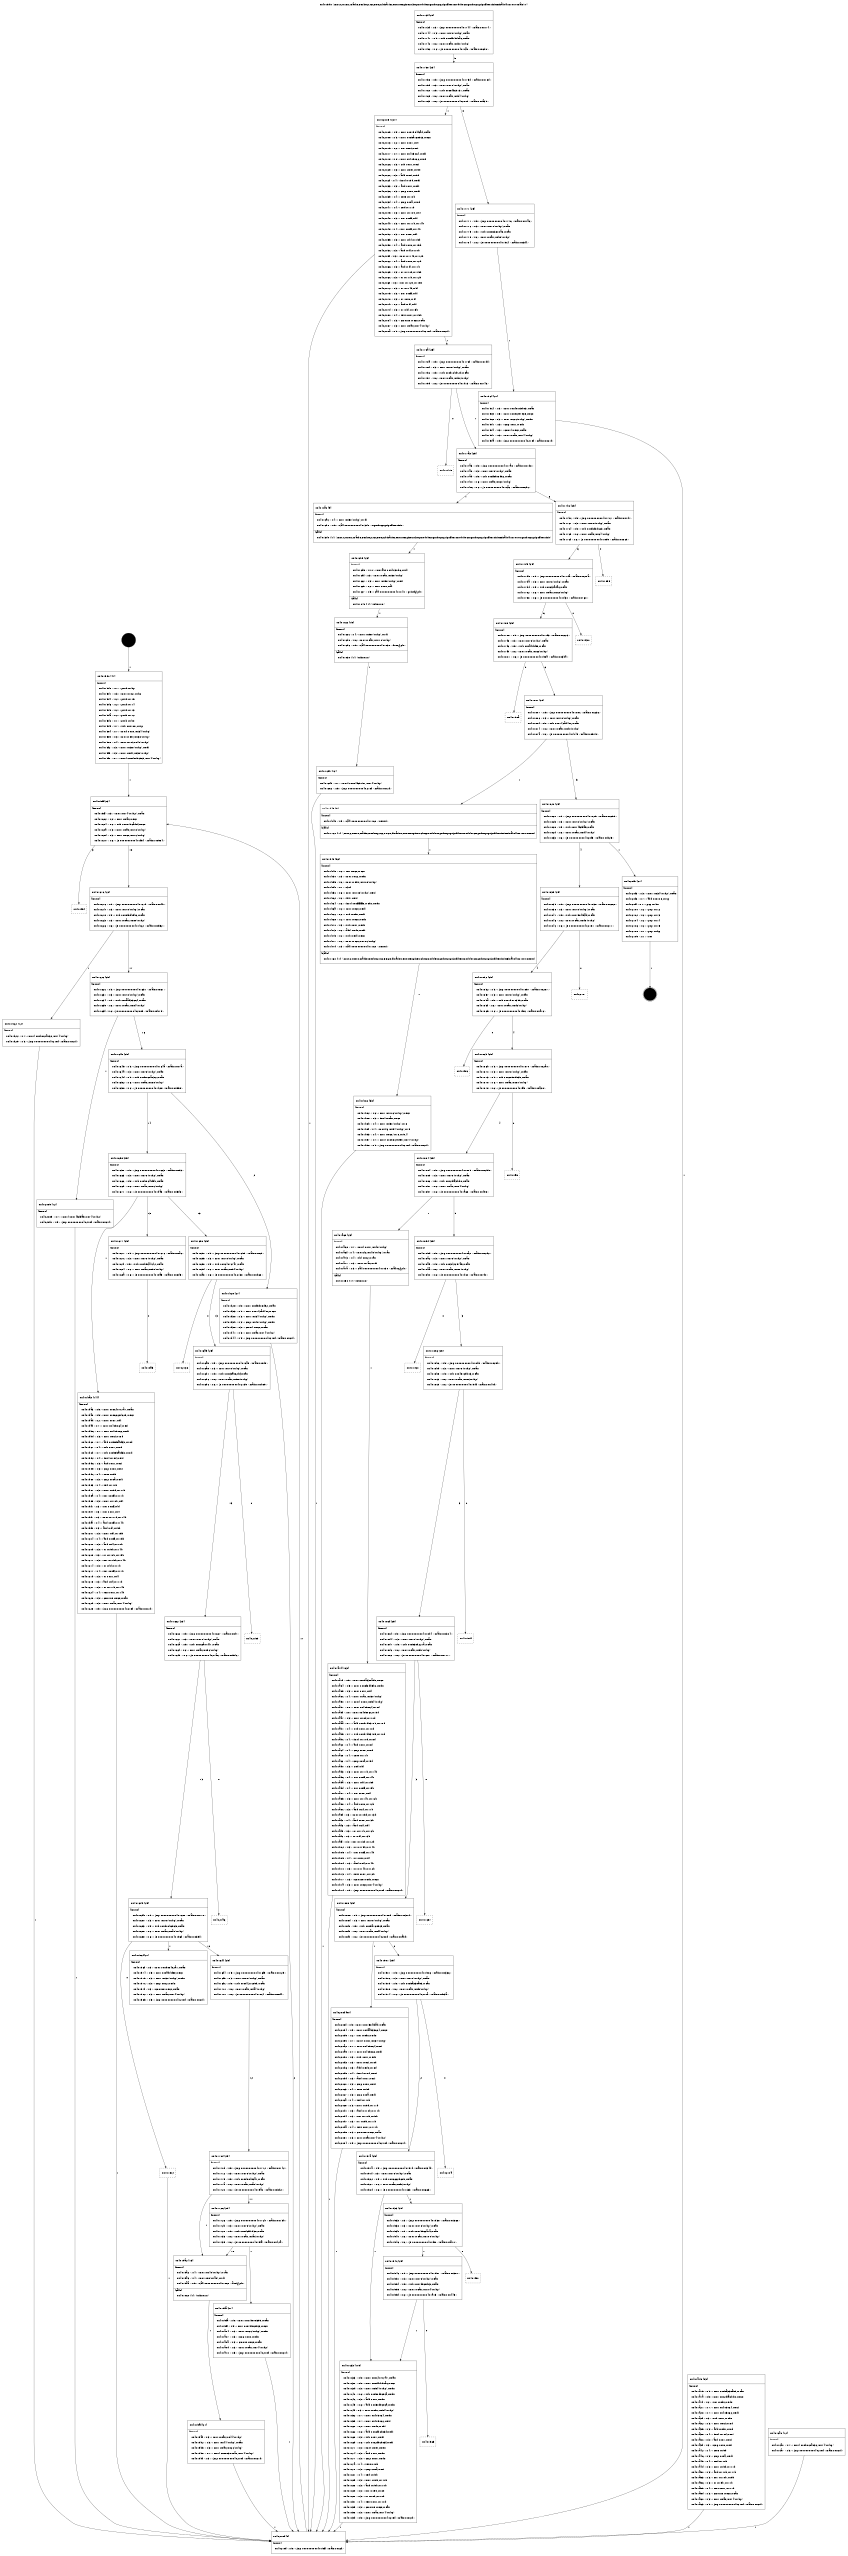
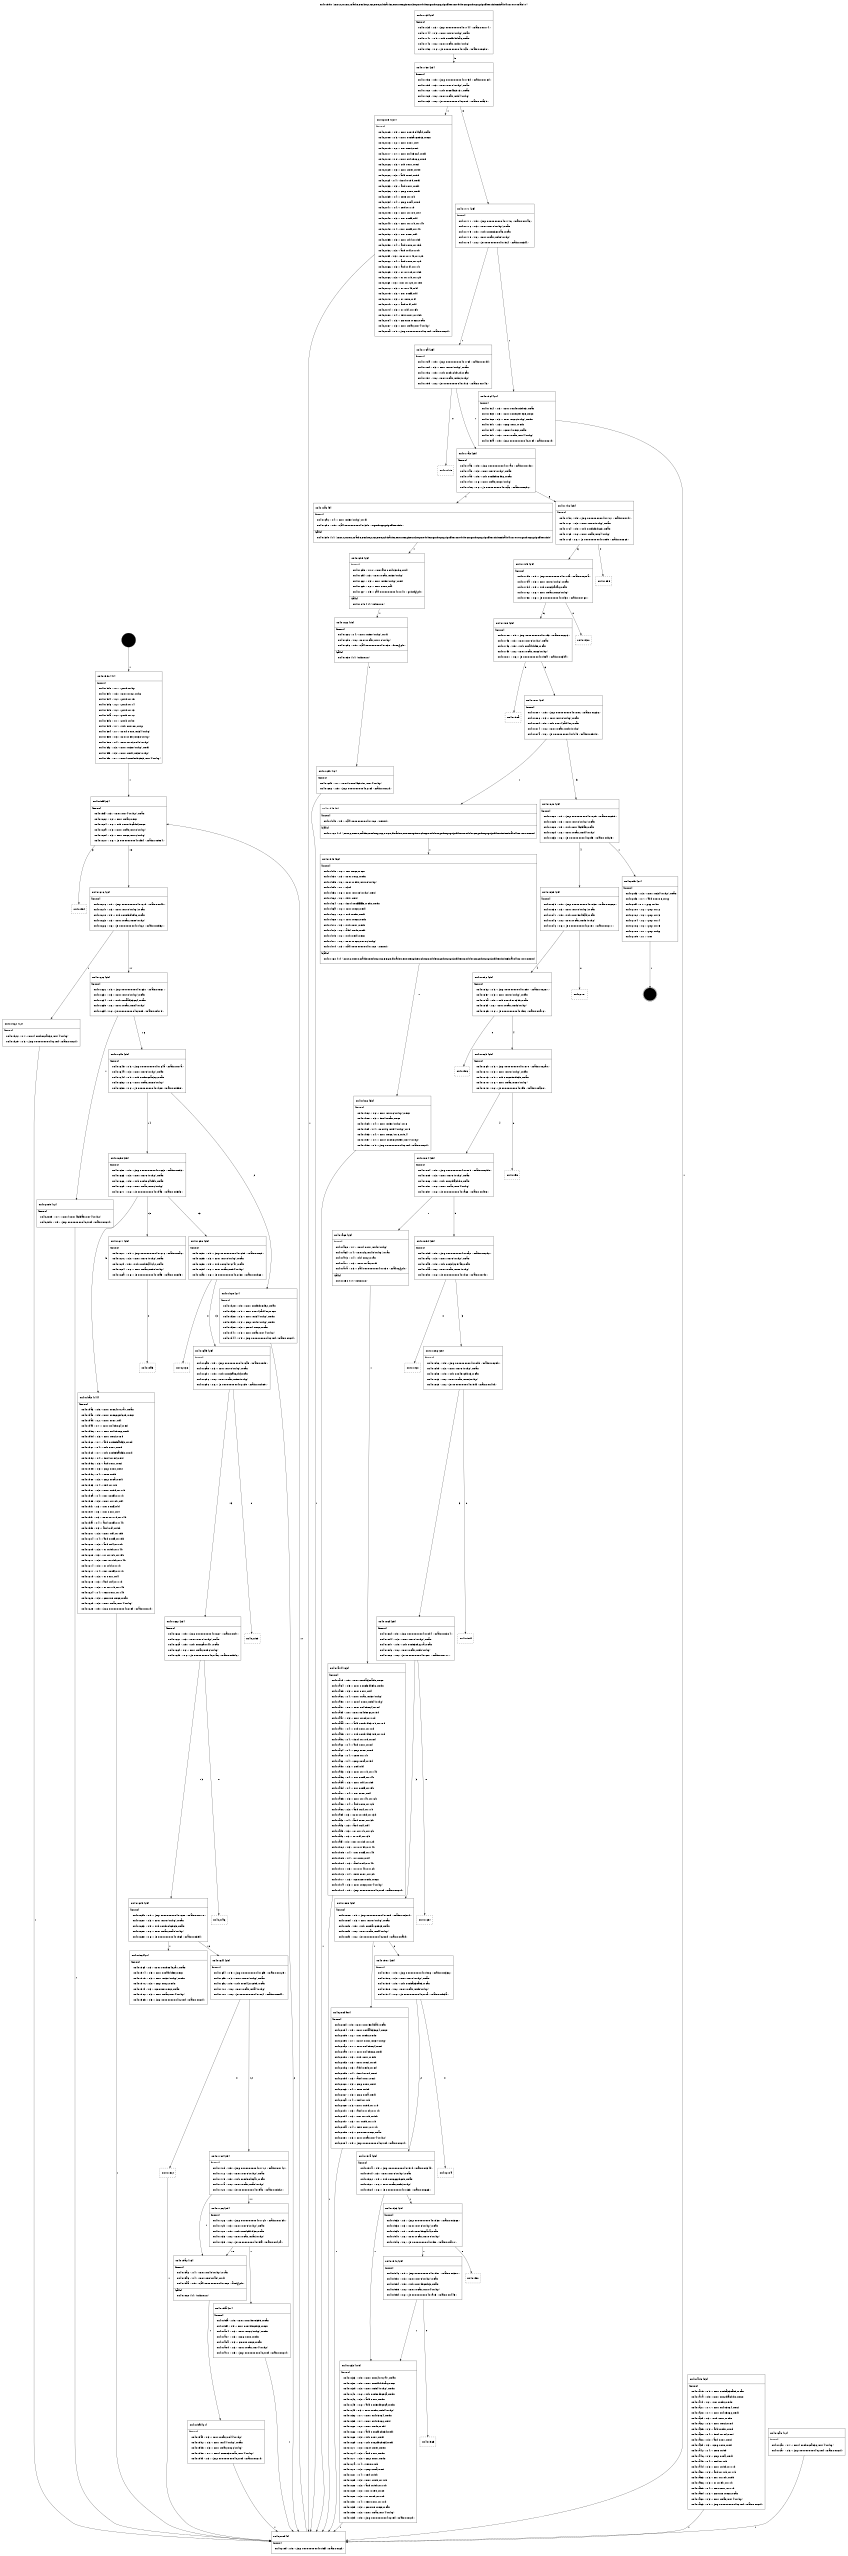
edge "0x402009 [134]" -> "0x40178a [25]": now "0x401771 [25]" -> "0x40178a [25]"
edge "0x40165e [25]" -> "0x401ba3 [144]": label " 1" -> " 5"
edge "0x4016db [25]" -> "0x401ec4": now "0x4016f4 [25]" -> "0x401ec4"
